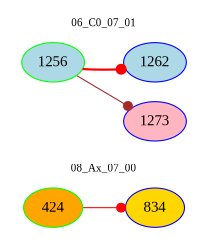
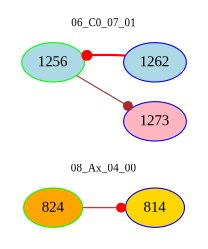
edge "1256" -> "1262": reversed
cluster "08_Ax_07_00": label "08_Ax_07_00" -> "08_Ax_04_00"
node "424": label "424" -> "824"
node "834": label "834" -> "814"
